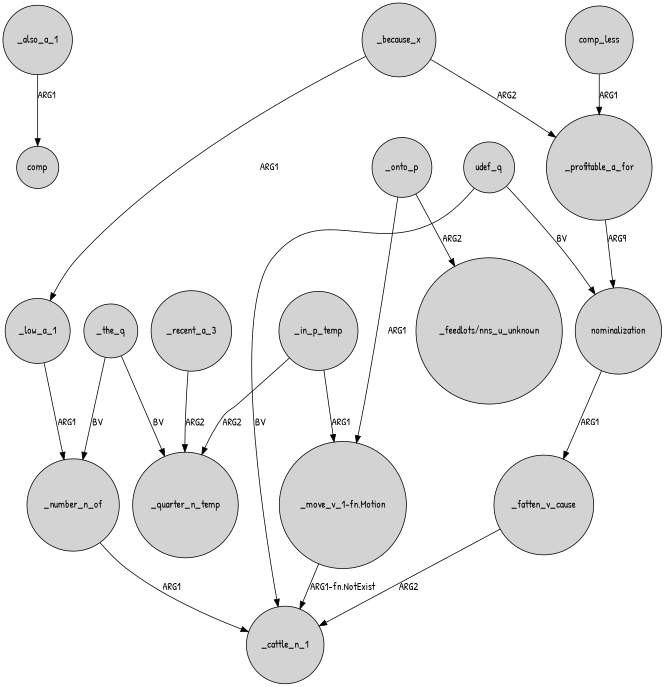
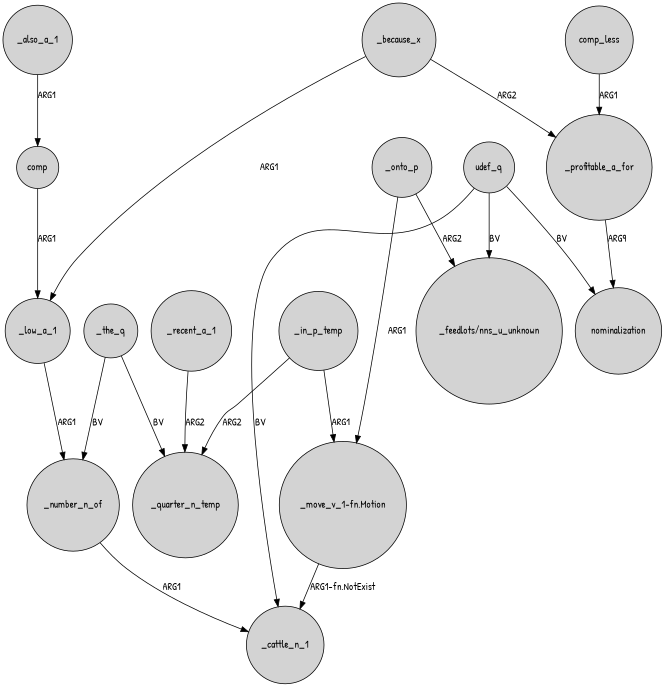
edge "udef_q" -> "_feedlots/nns_u_unknown": added, label "BV"
edge "comp" -> "_low_a_1": added, label "ARG1"
node "_recent_a_3": label "_recent_a_3" -> "_recent_a_1"
node "_fatten_v_cause": removed
